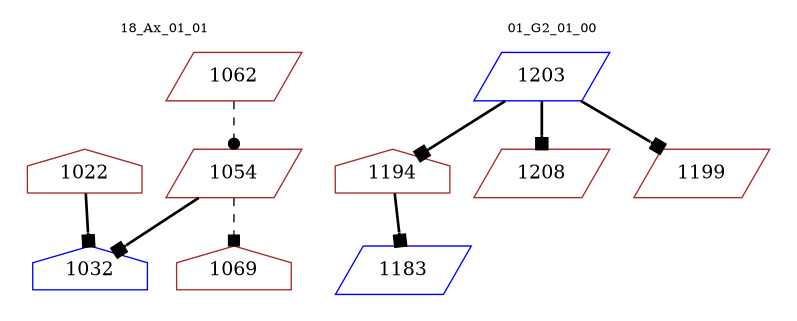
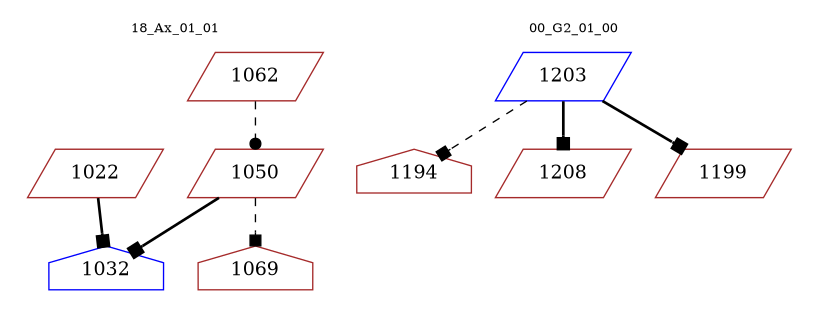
cluster "01_G2_01_00": label "01_G2_01_00" -> "00_G2_01_00"
edge "1203" -> "1194": style bold -> dashed
node "1022": shape house -> parallelogram
node "1054": label "1054" -> "1050"
node "1183": removed
